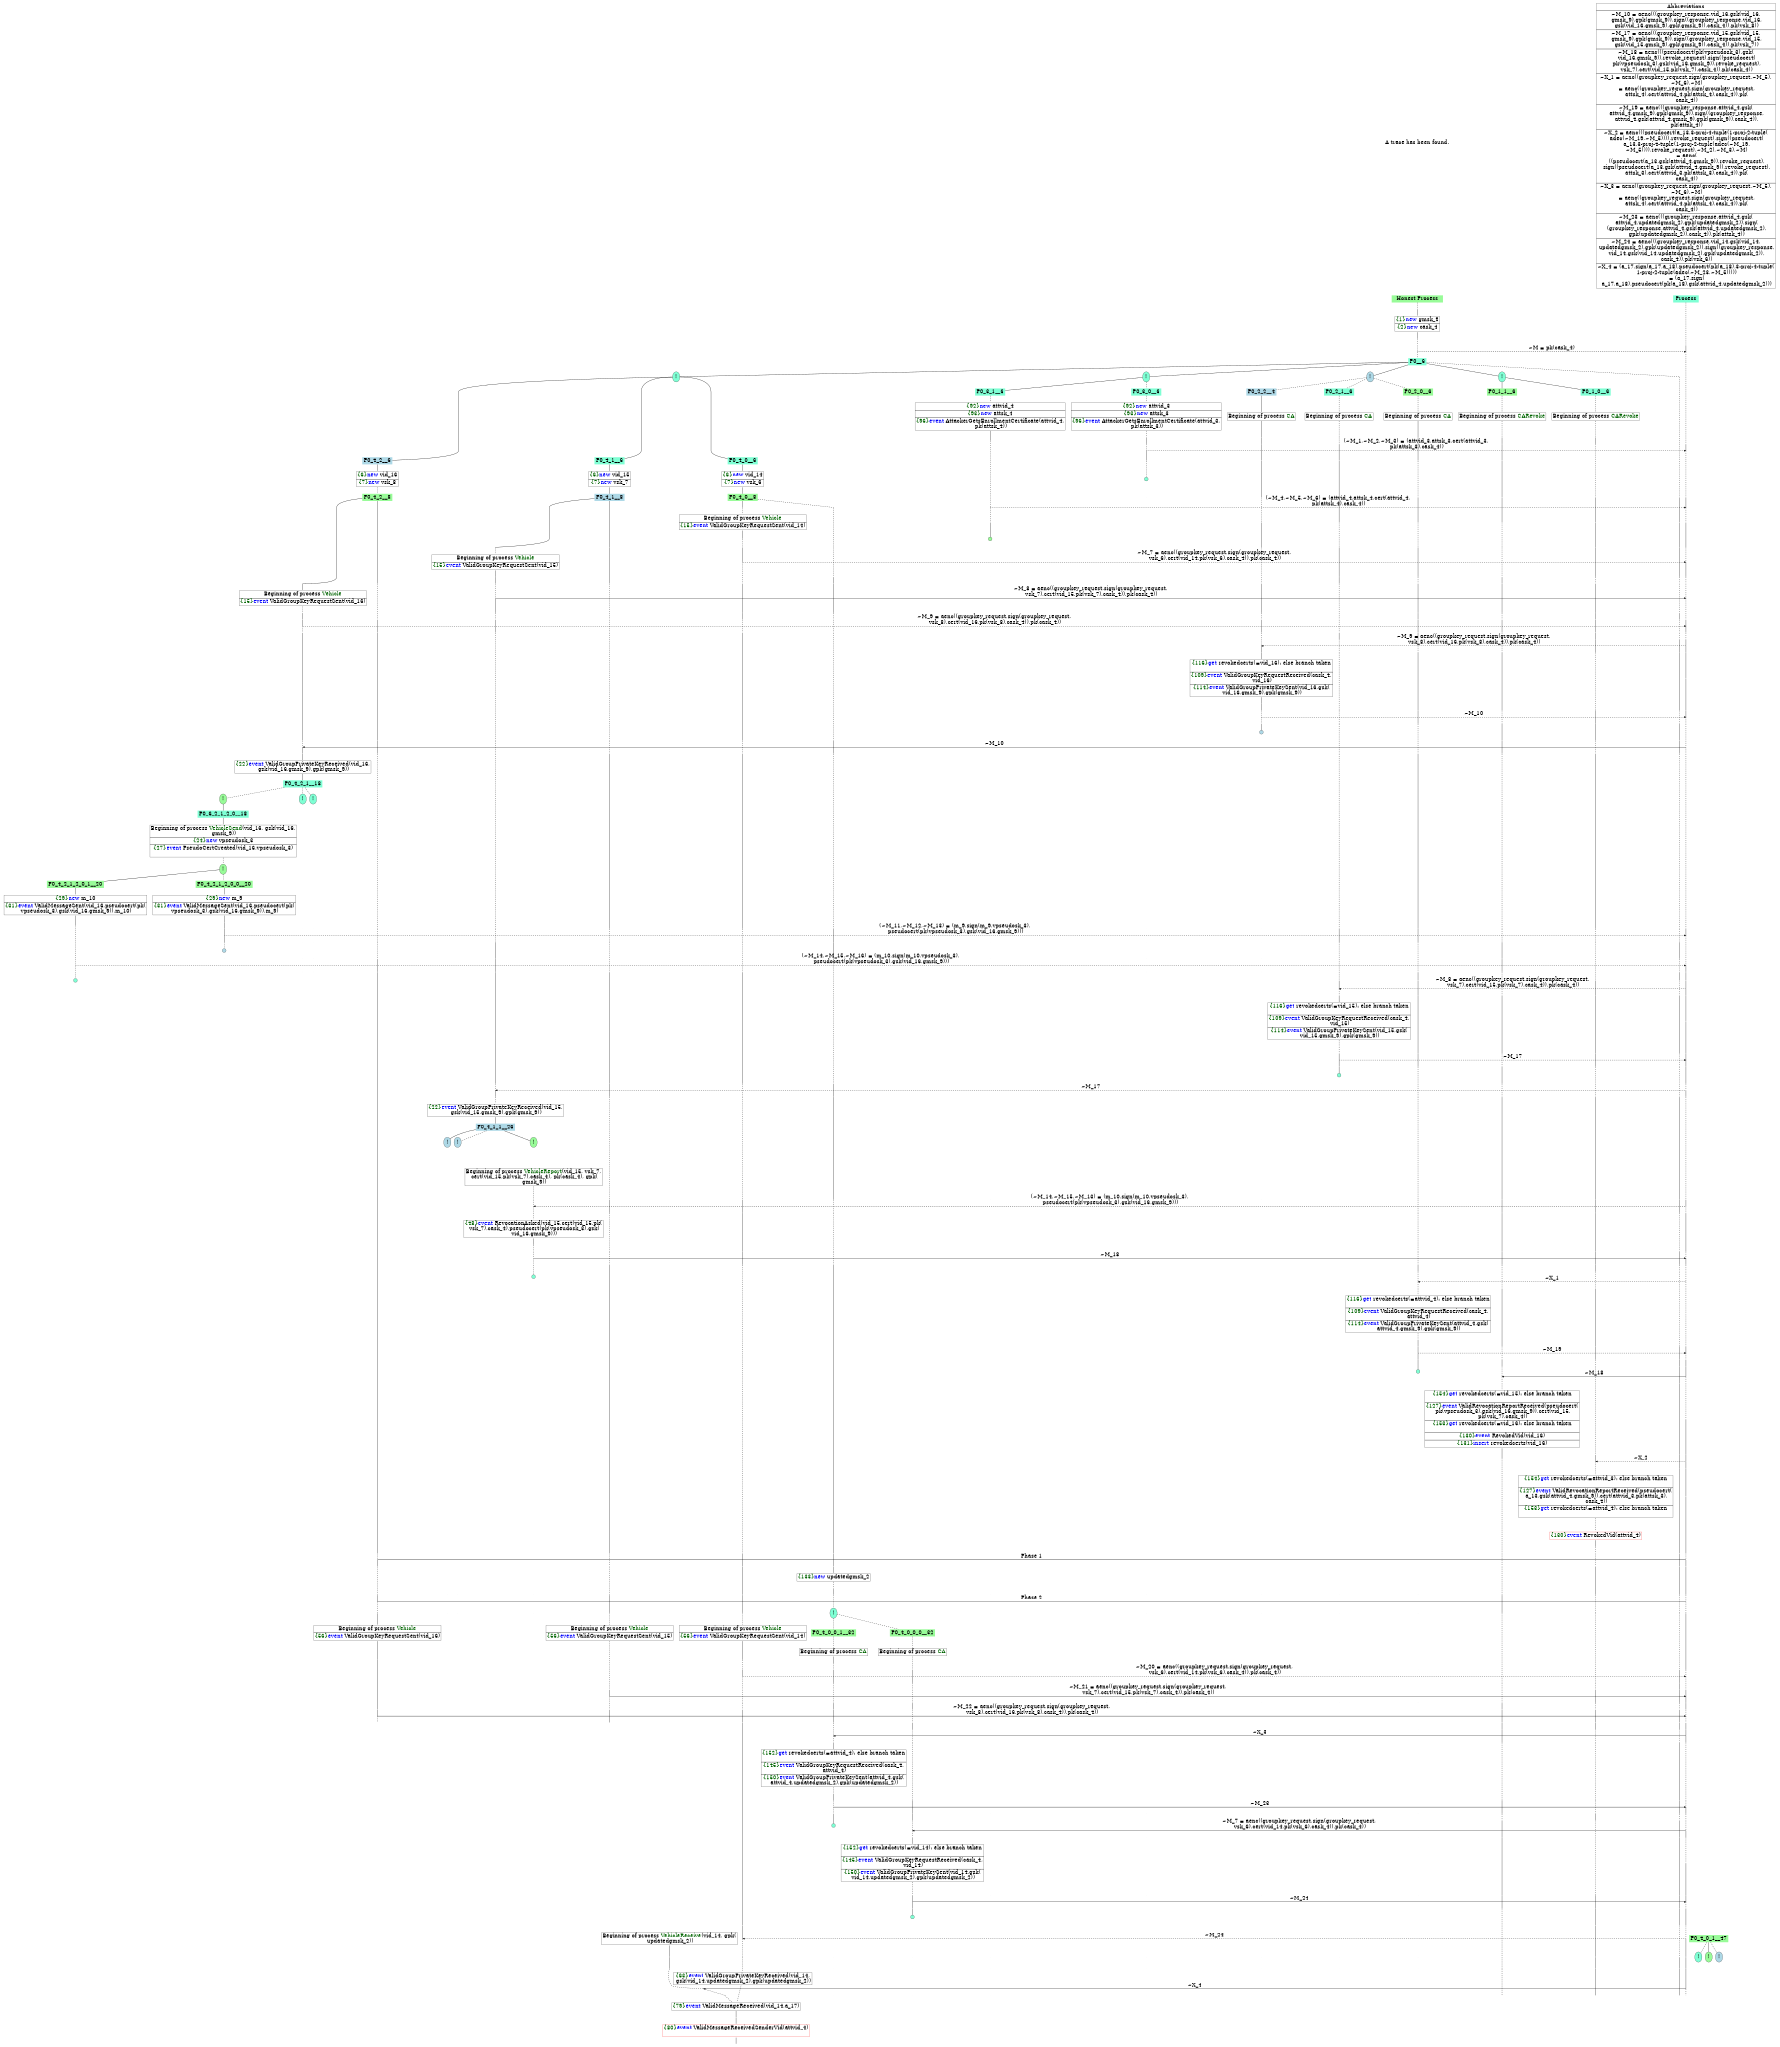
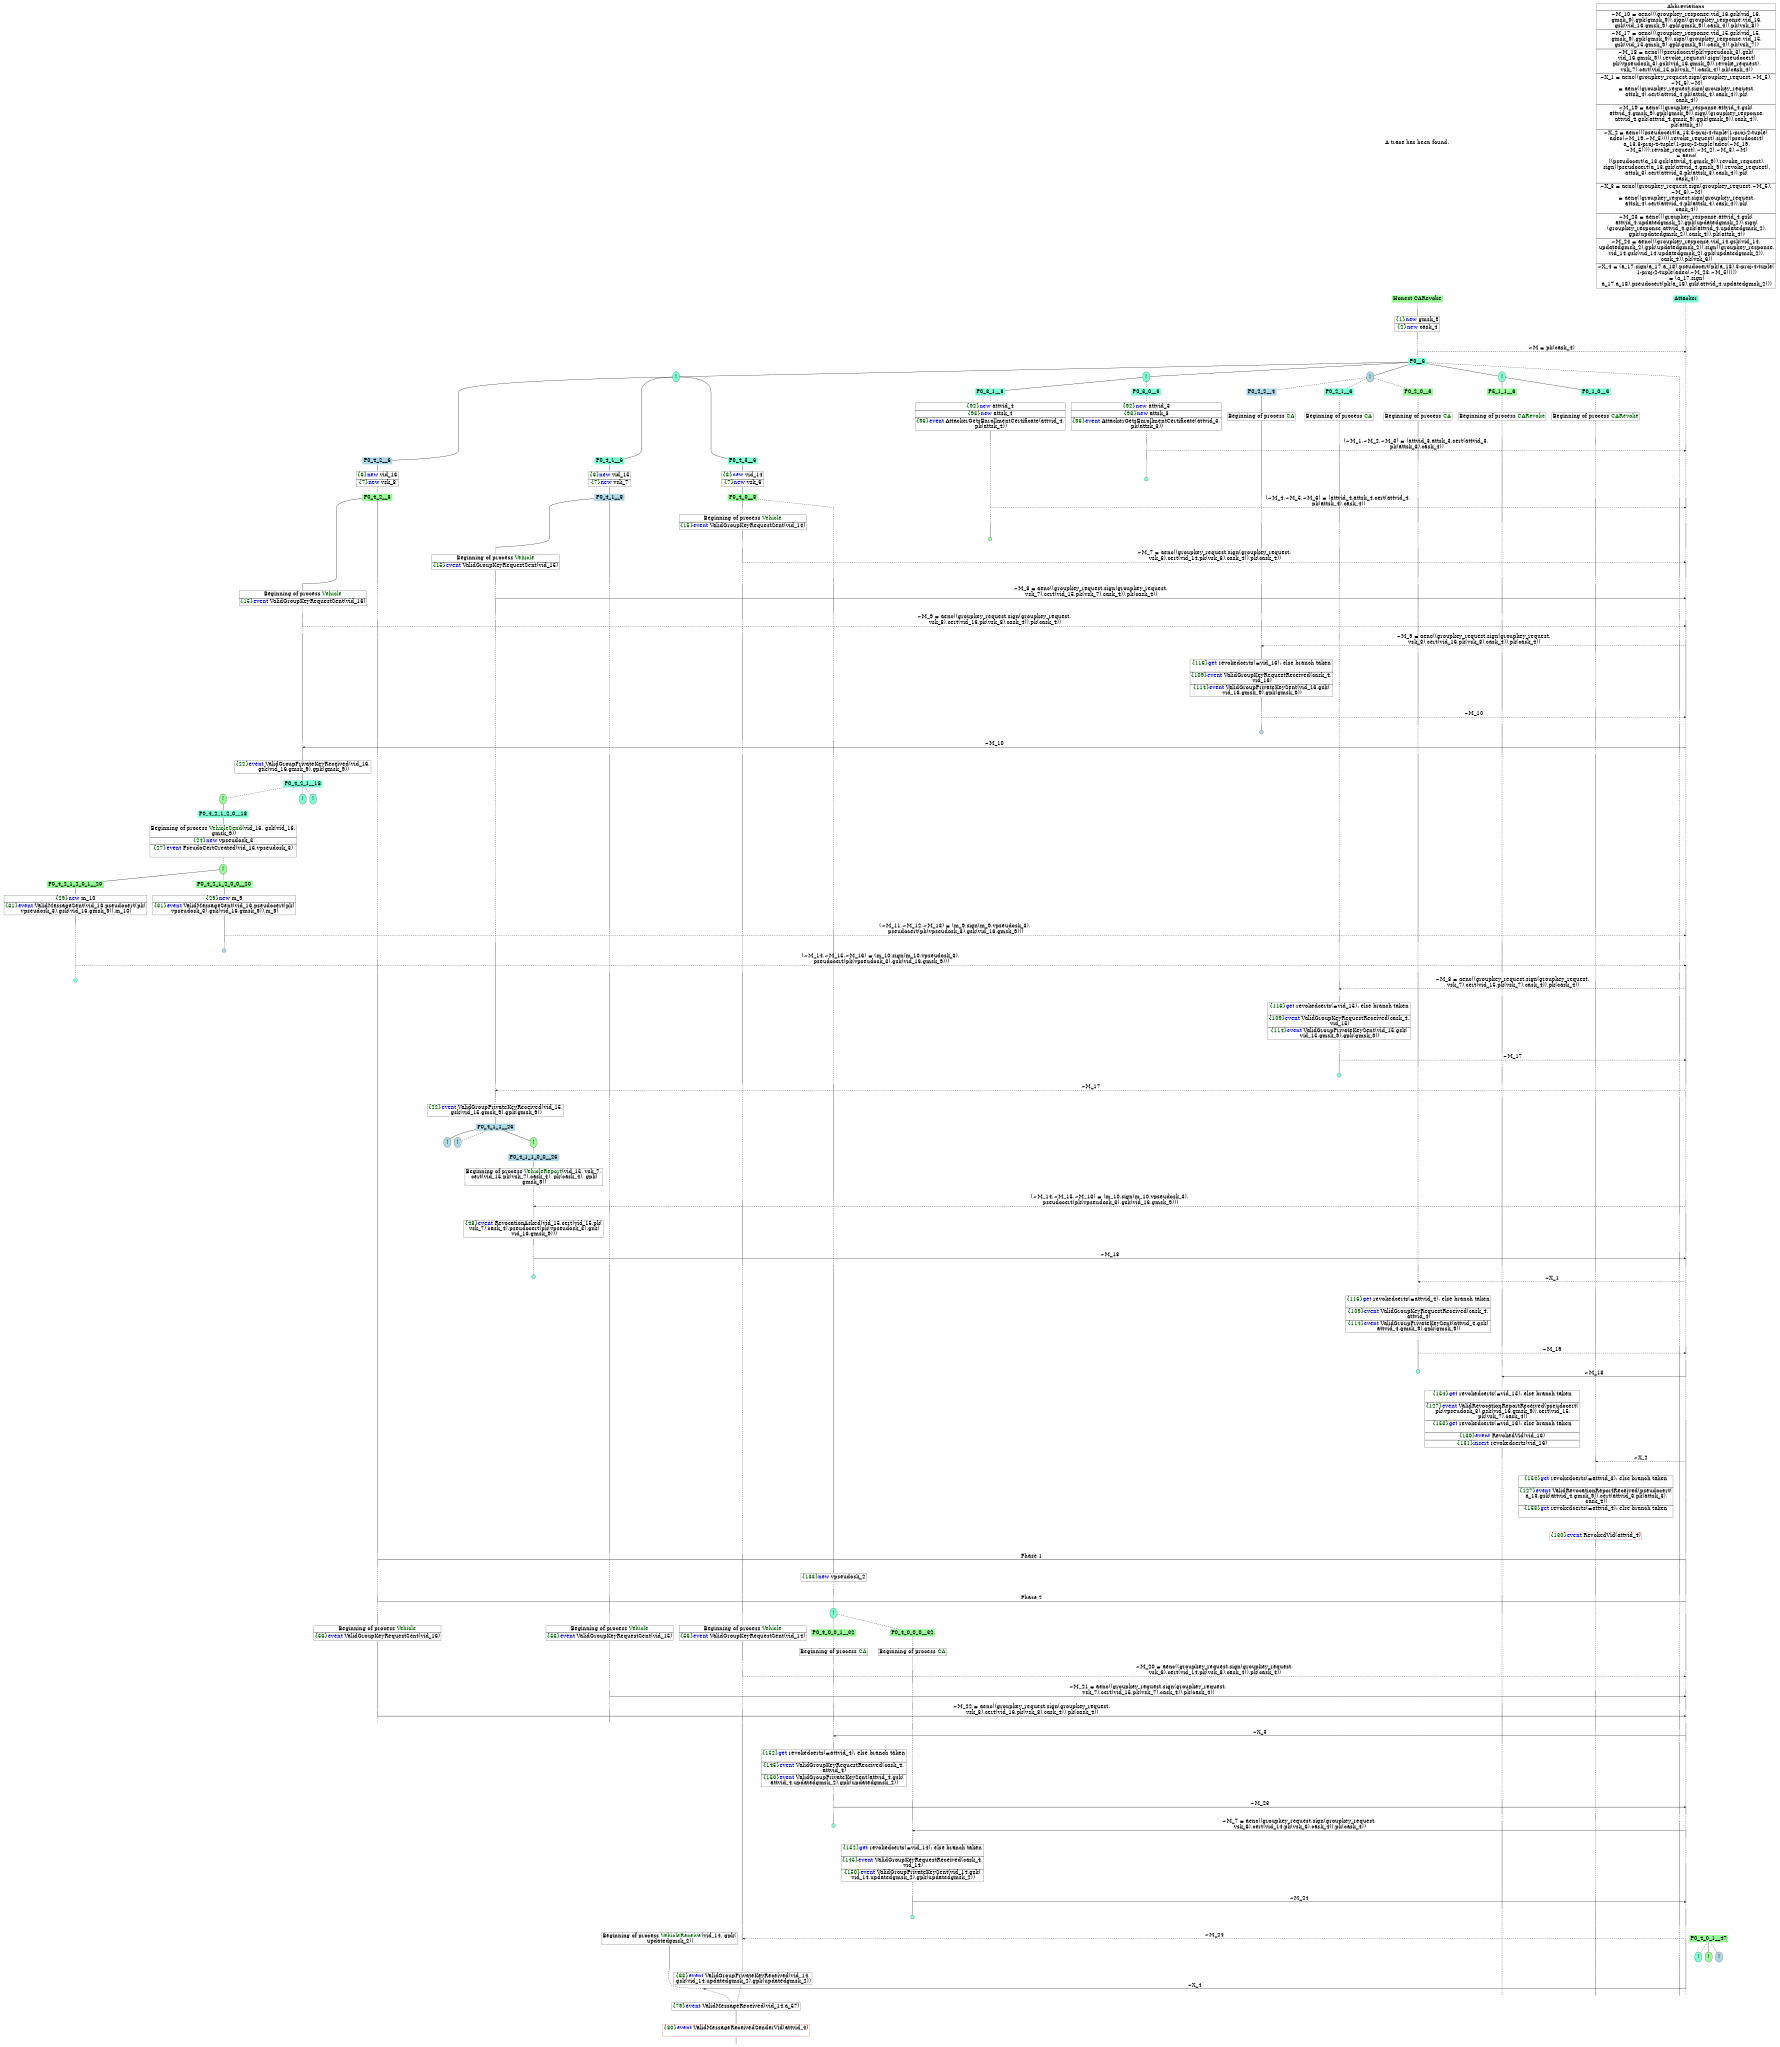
node "Honest Process": label "Honest Process" -> "Honest CARevoke"
node "Process": label "Process" -> "Attacker"
node "P0_1_1__6": label "P0_1_1__6" -> "P5_1_1__6"
node "P0_4_0__6": label "P0_4_0__6" -> "P0_4_3__6"
node "P0_6_2_1_2_0__18": label "P0_6_2_1_2_0__18" -> "P0_4_2_1_2_0__18"
node "P0_4_1_1_0_0__26": added
node "{133}": text "updatedgmsk_2" -> "vpseudosk_2"
node "{79}": text "ValidMessageReceived(vid_14,a_17)" -> "ValidMessageReceived(vid_14,a_57)"
